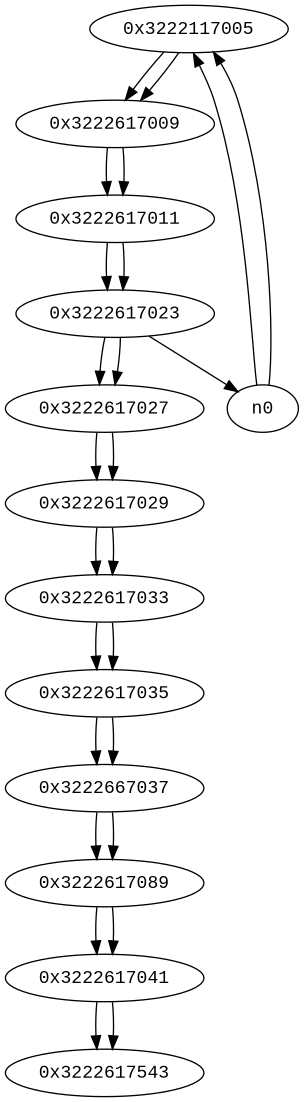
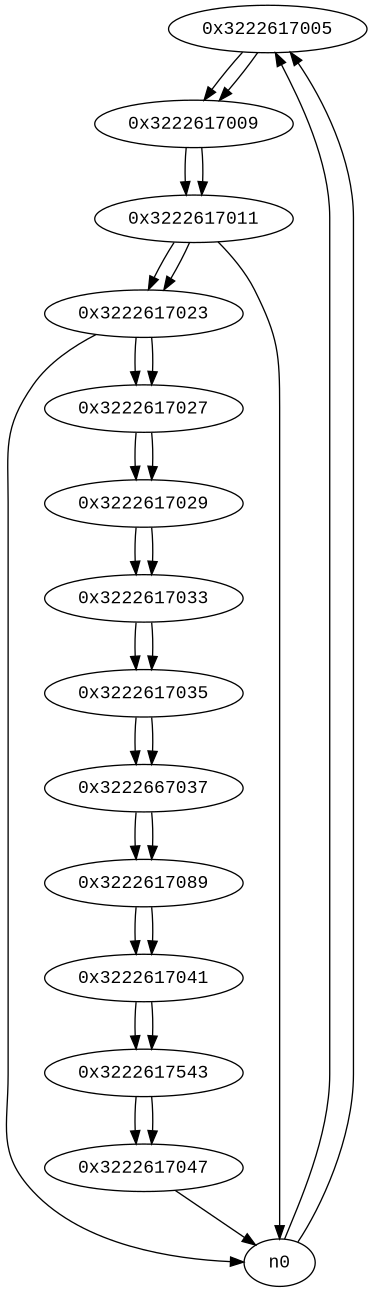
node "0x3222117005": label "0x3222117005" -> "0x3222617005"
edge "0x3222617011" -> "n0": added
node "0x3222617047": added
